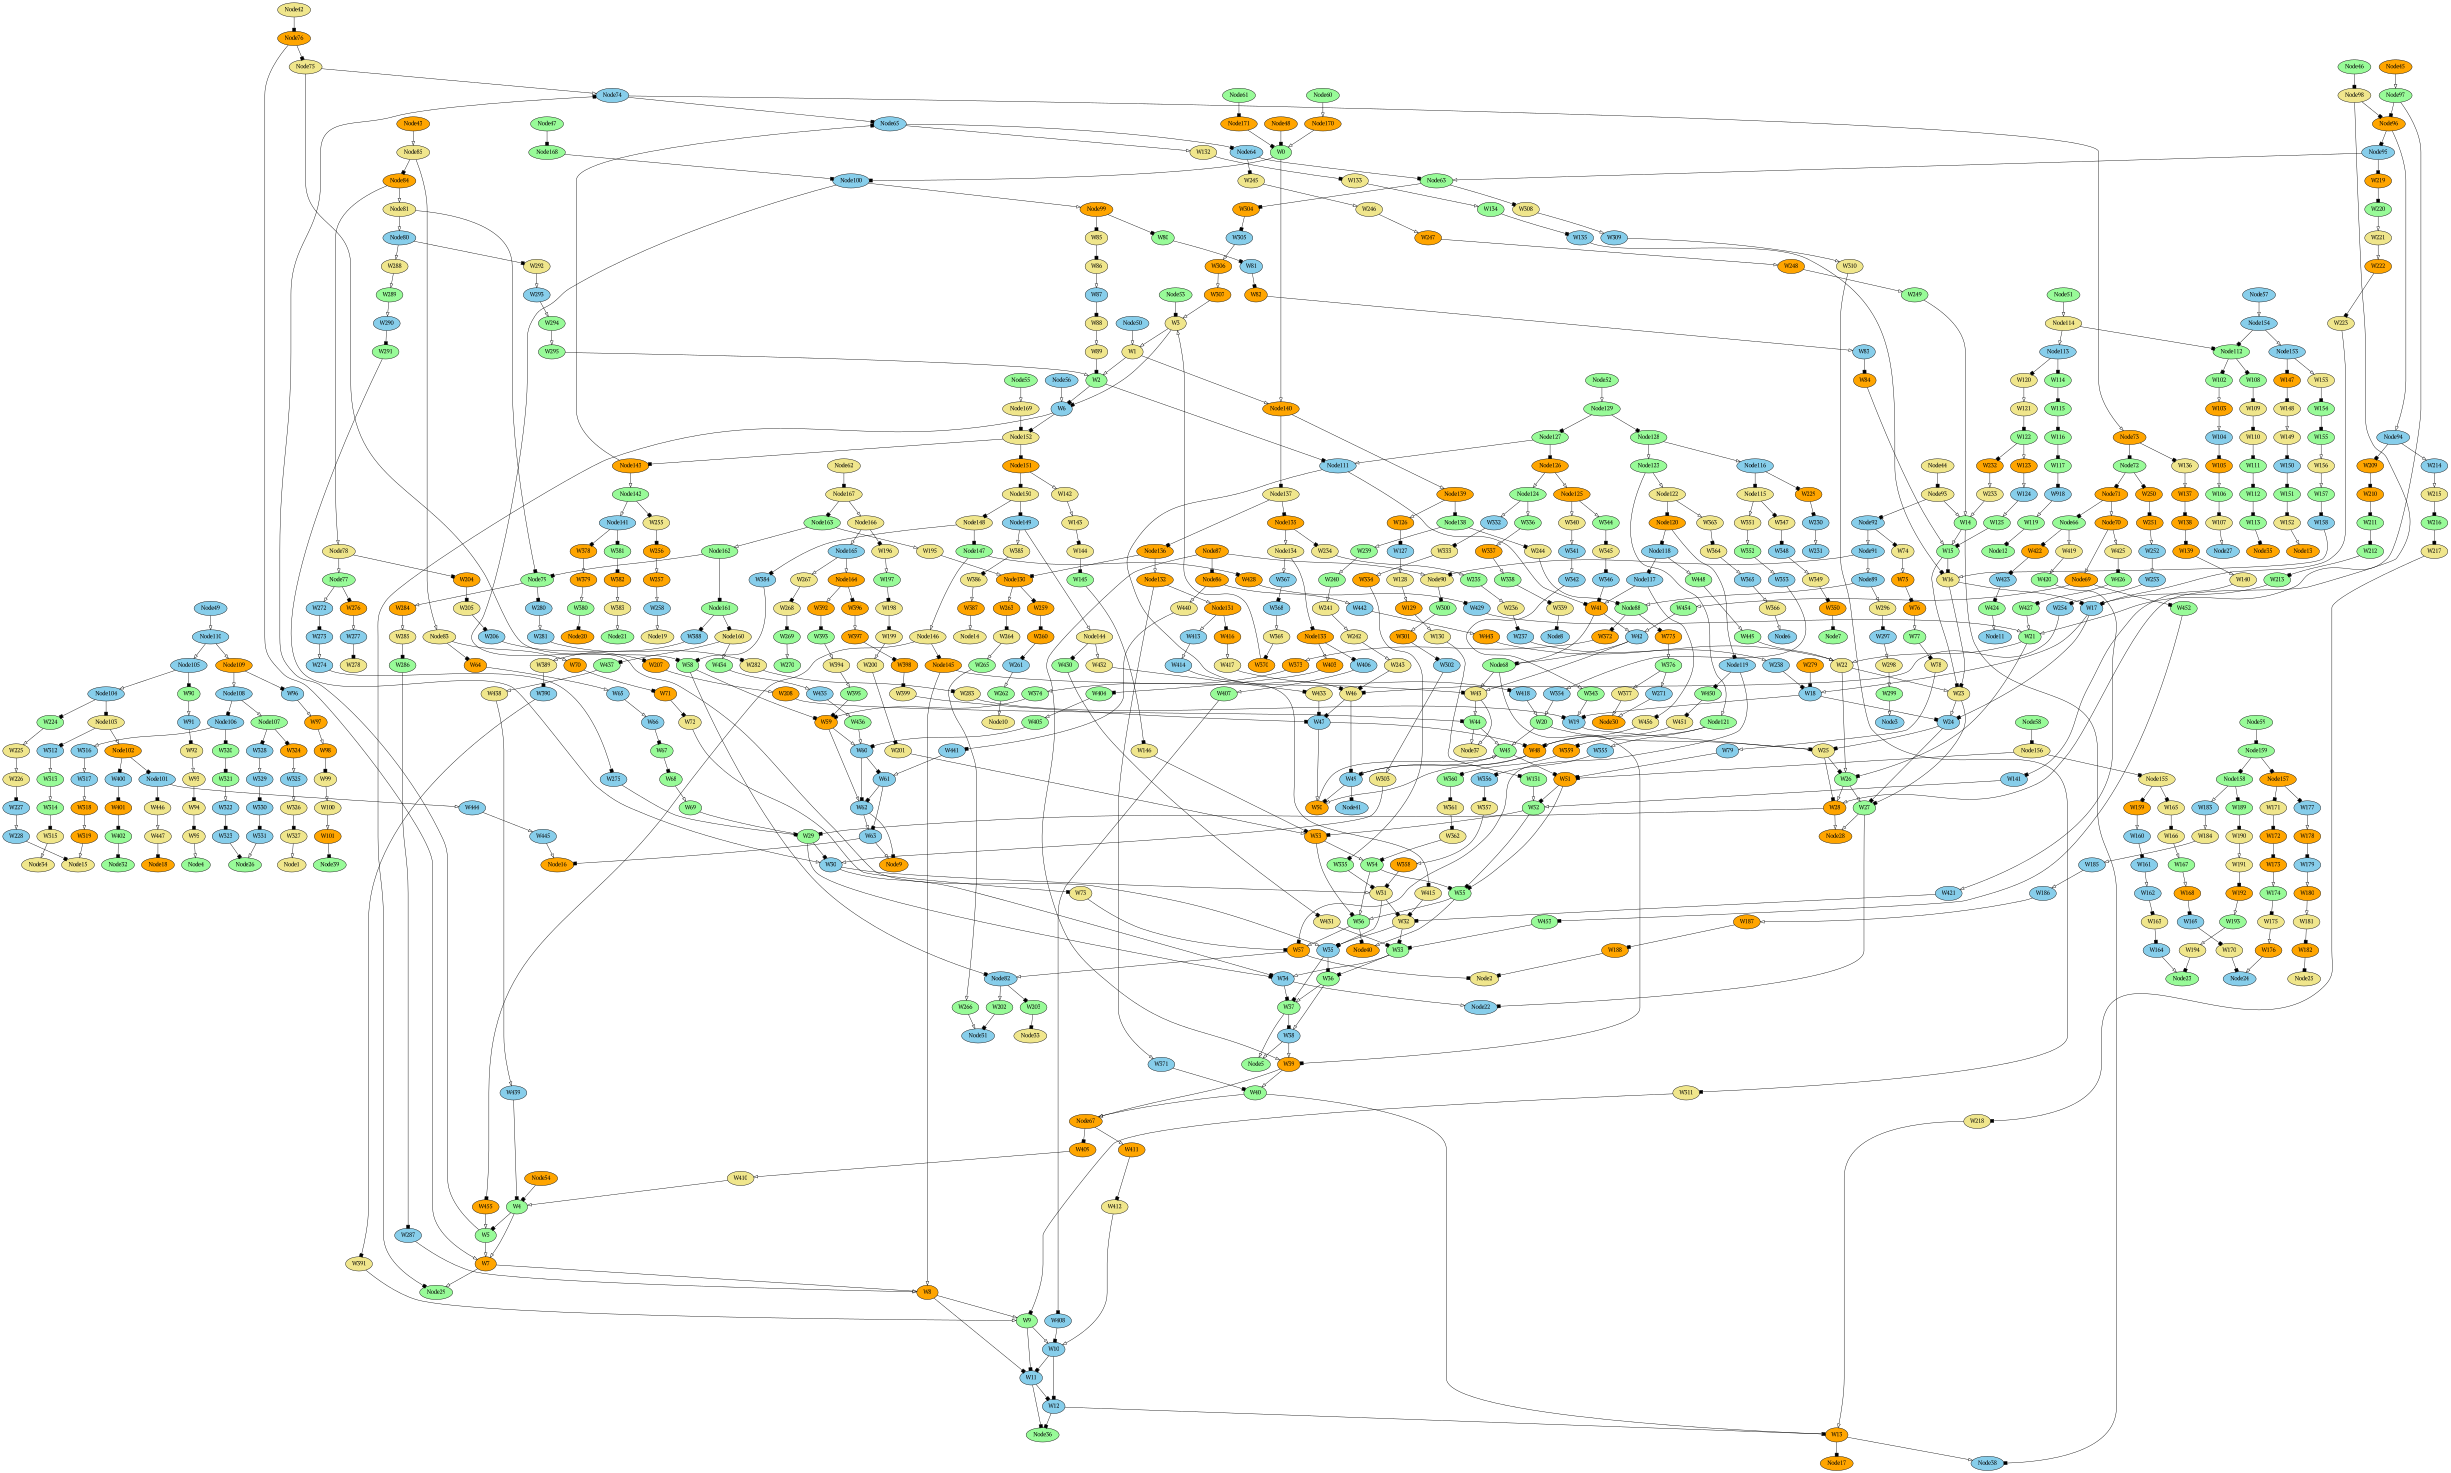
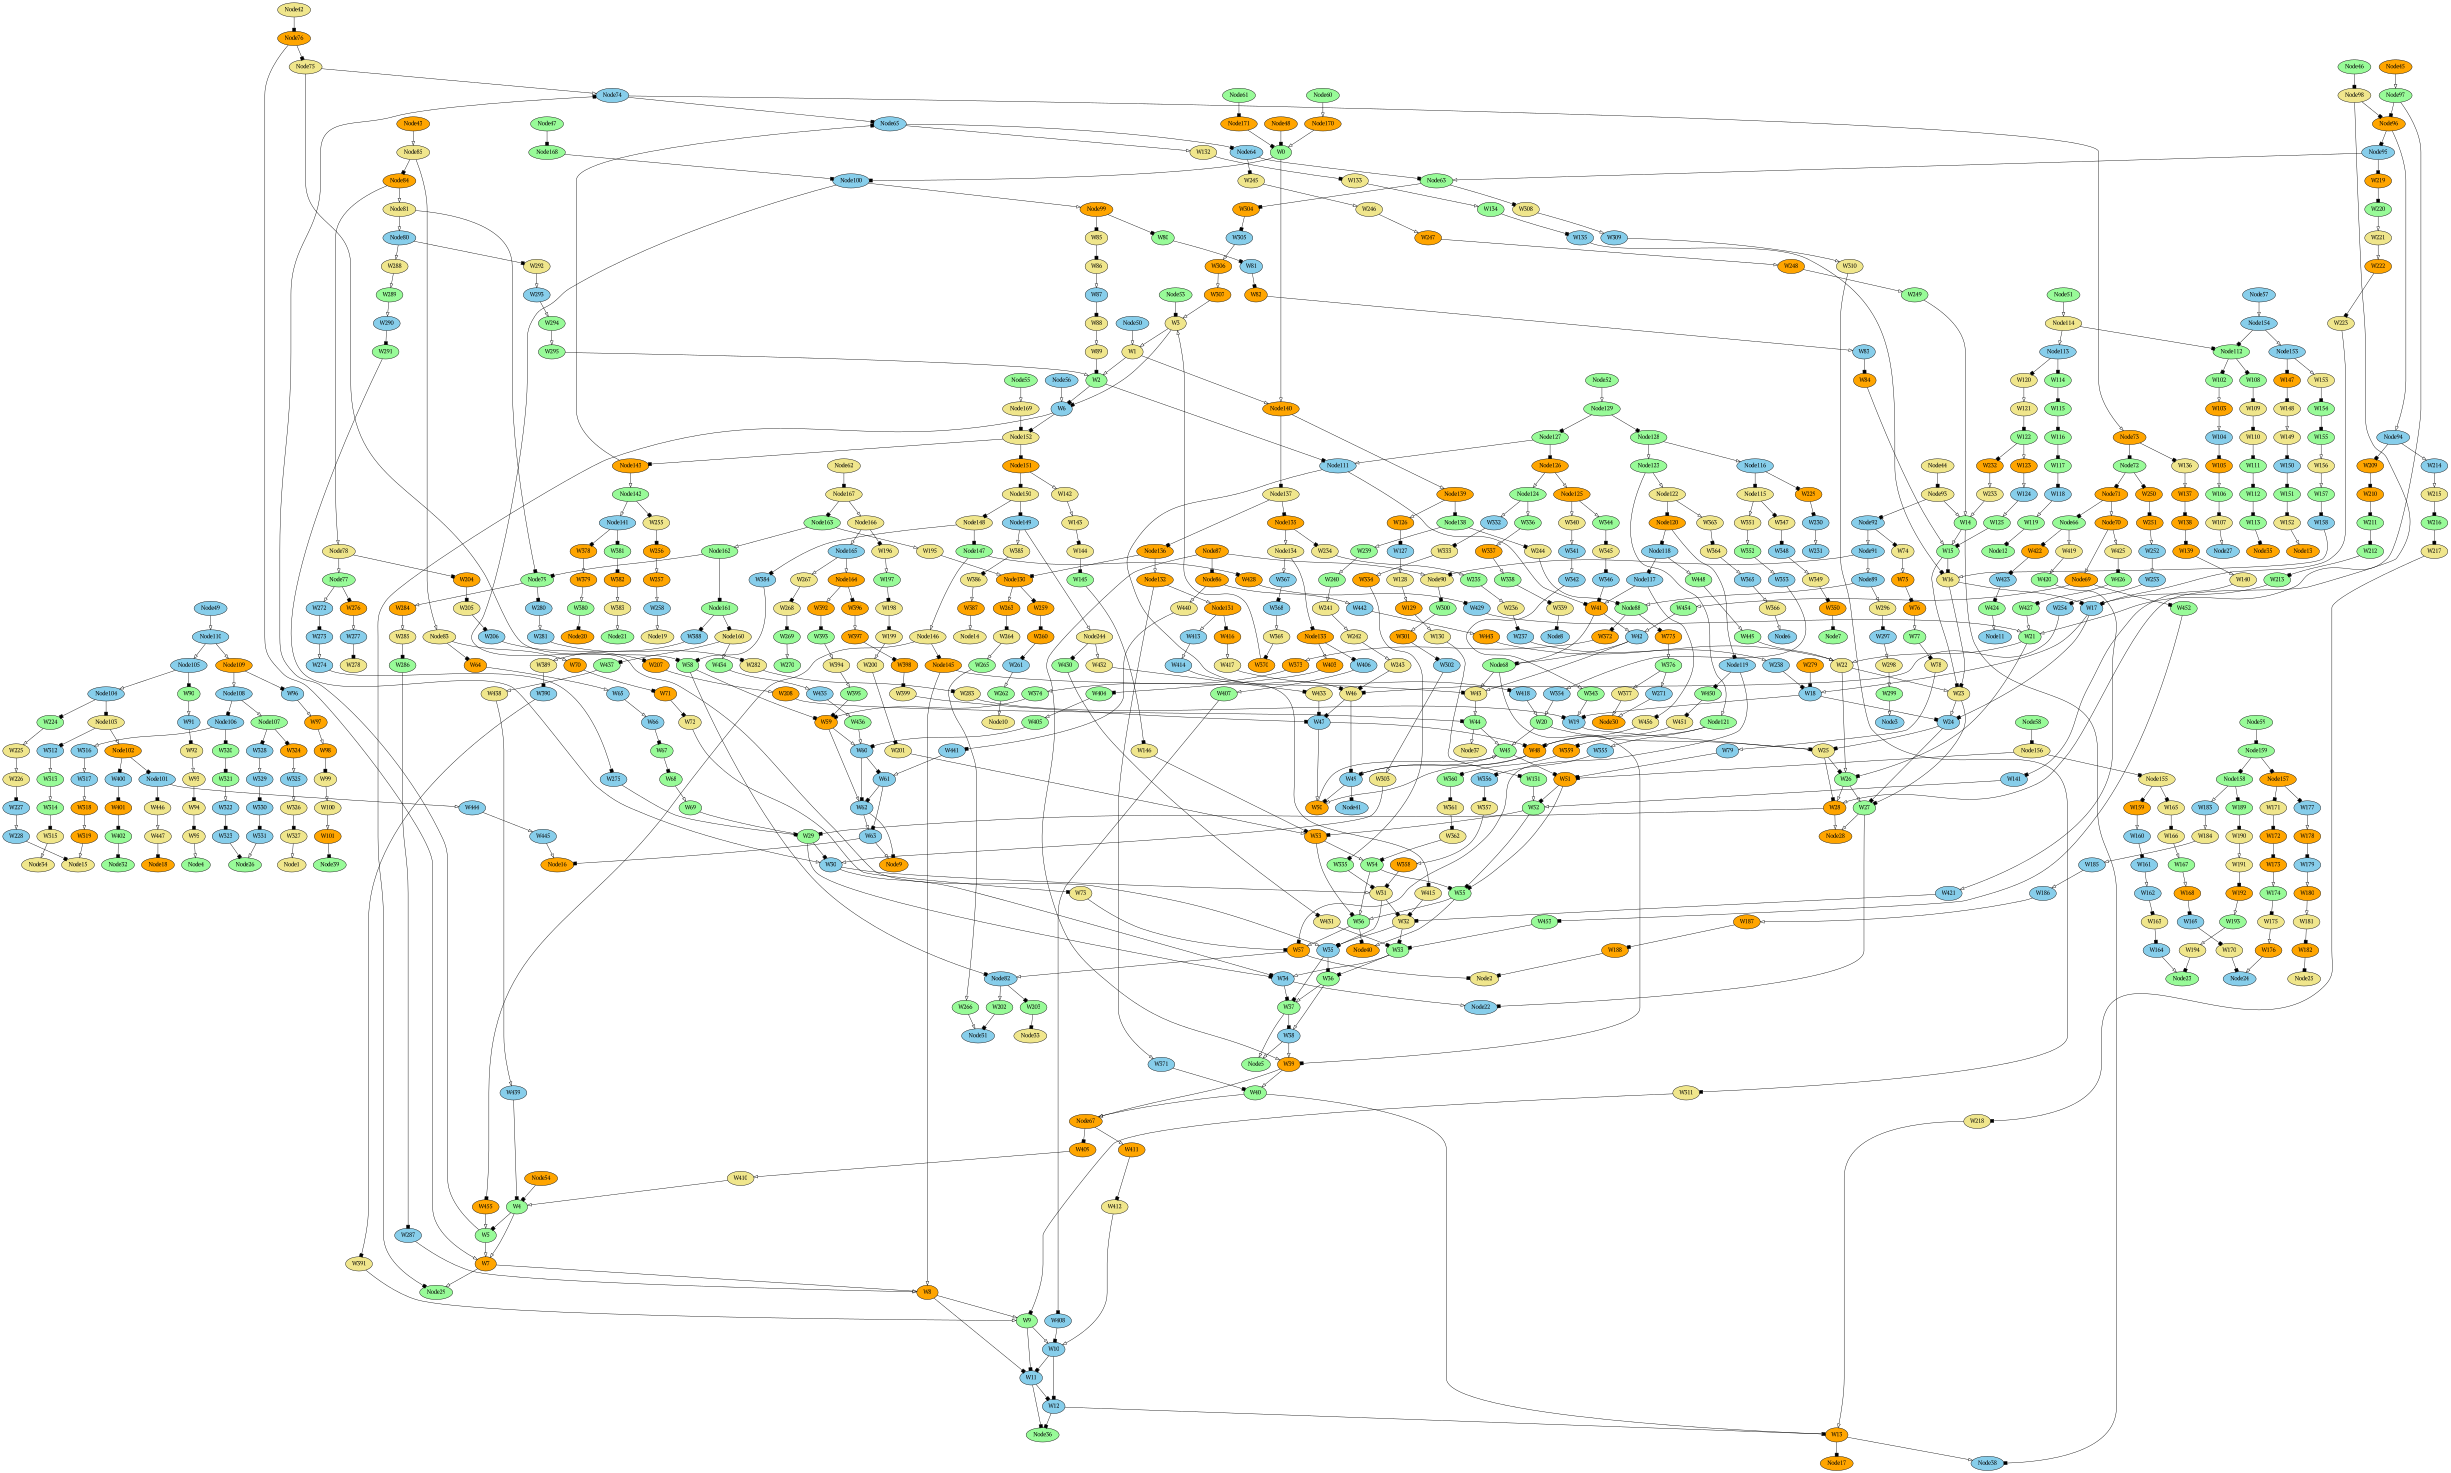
node "W918": label "W918" -> "W118"
node "Node144": label "Node144" -> "Node244"
edge "W43" -> "Node37": removed
